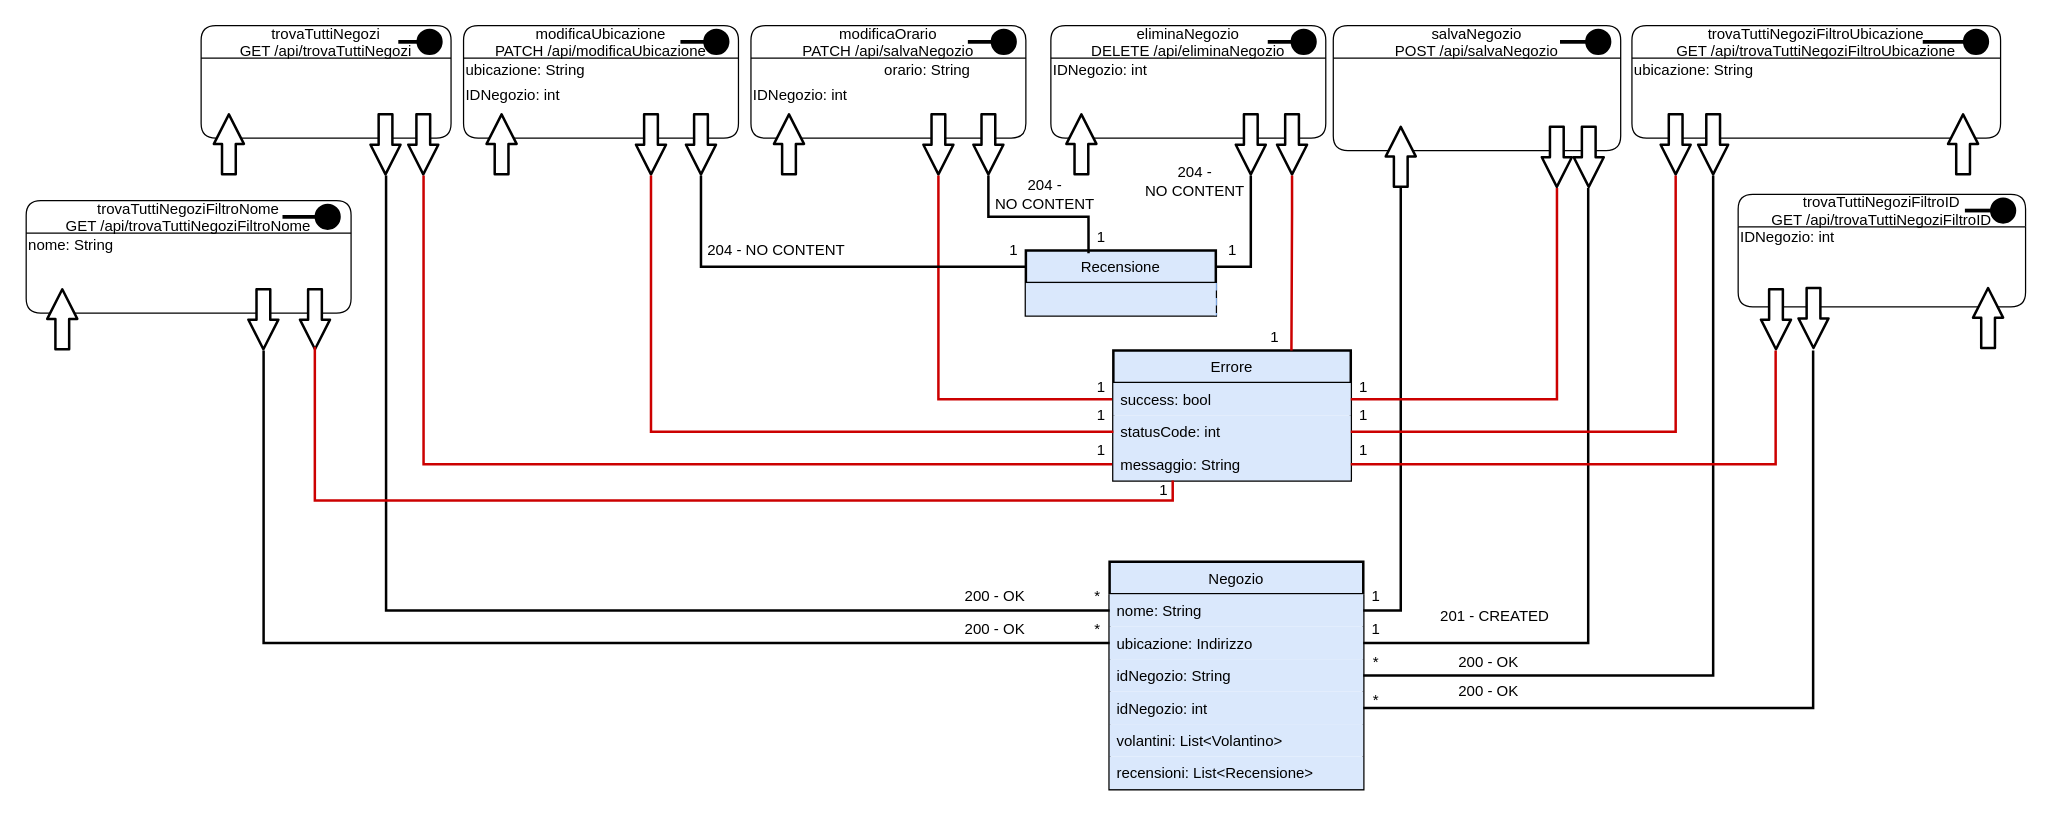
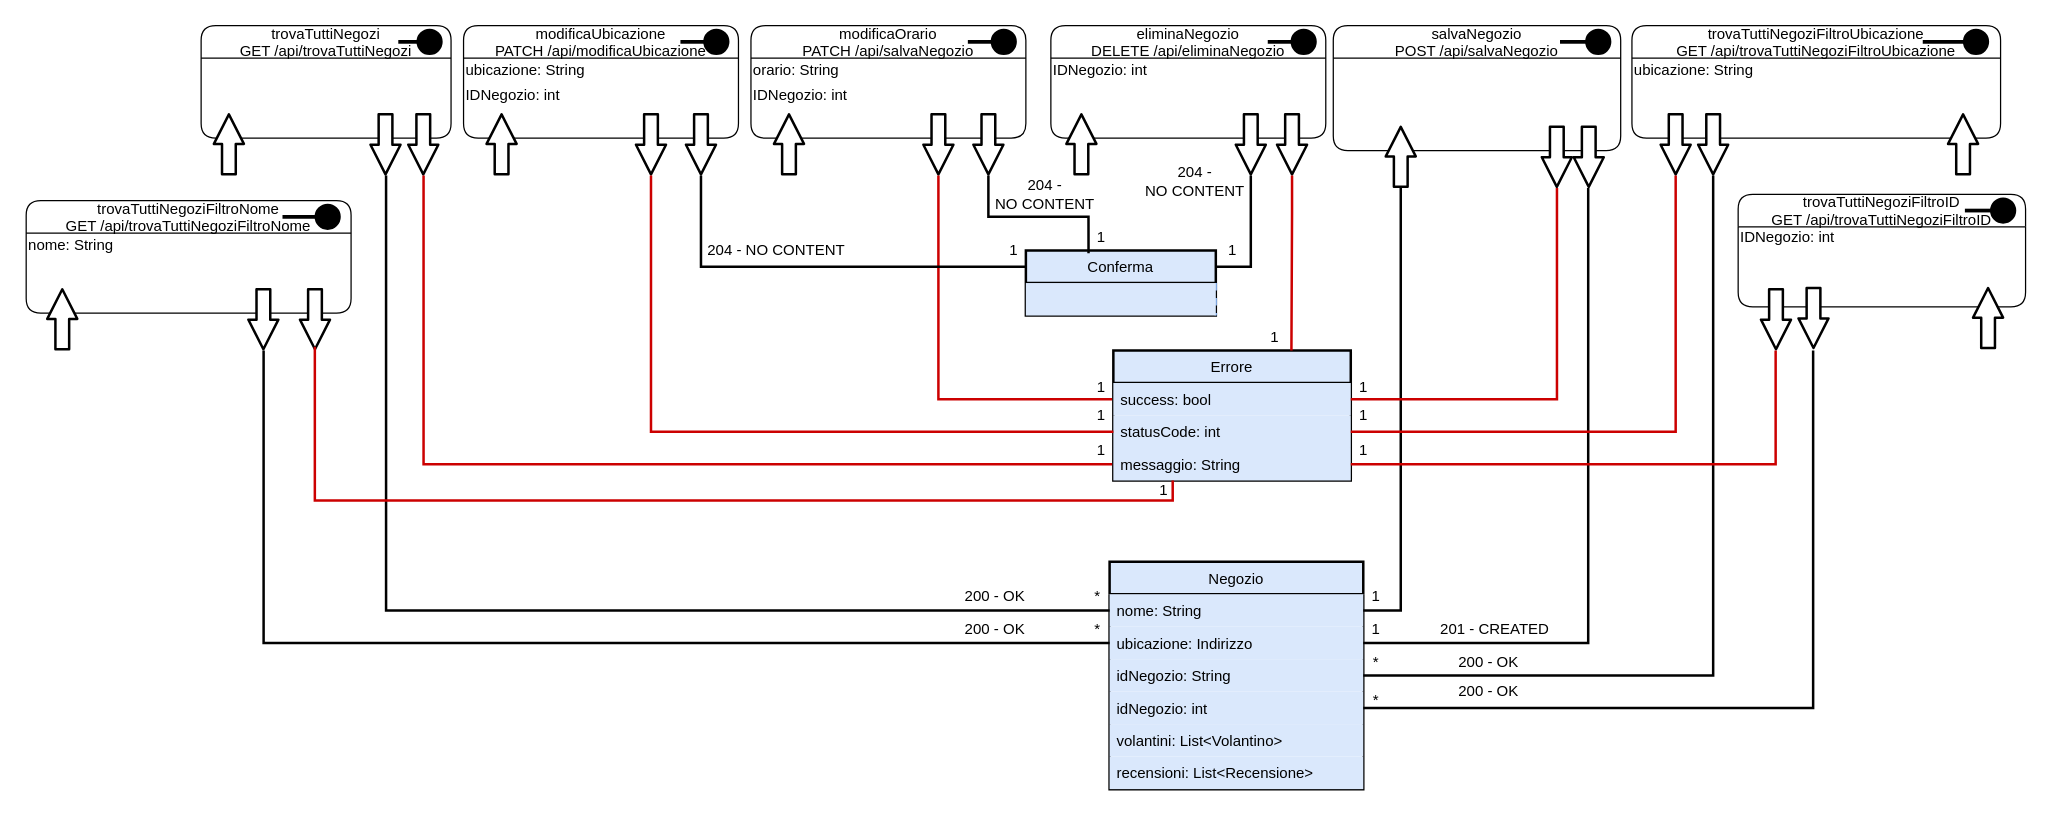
node "orario: String": moved (932, 71) -> (801, 71)
node "Recensione": label "Recensione" -> "Conferma"
node "201 - CREATED": moved (1494, 617) -> (1494, 629)
